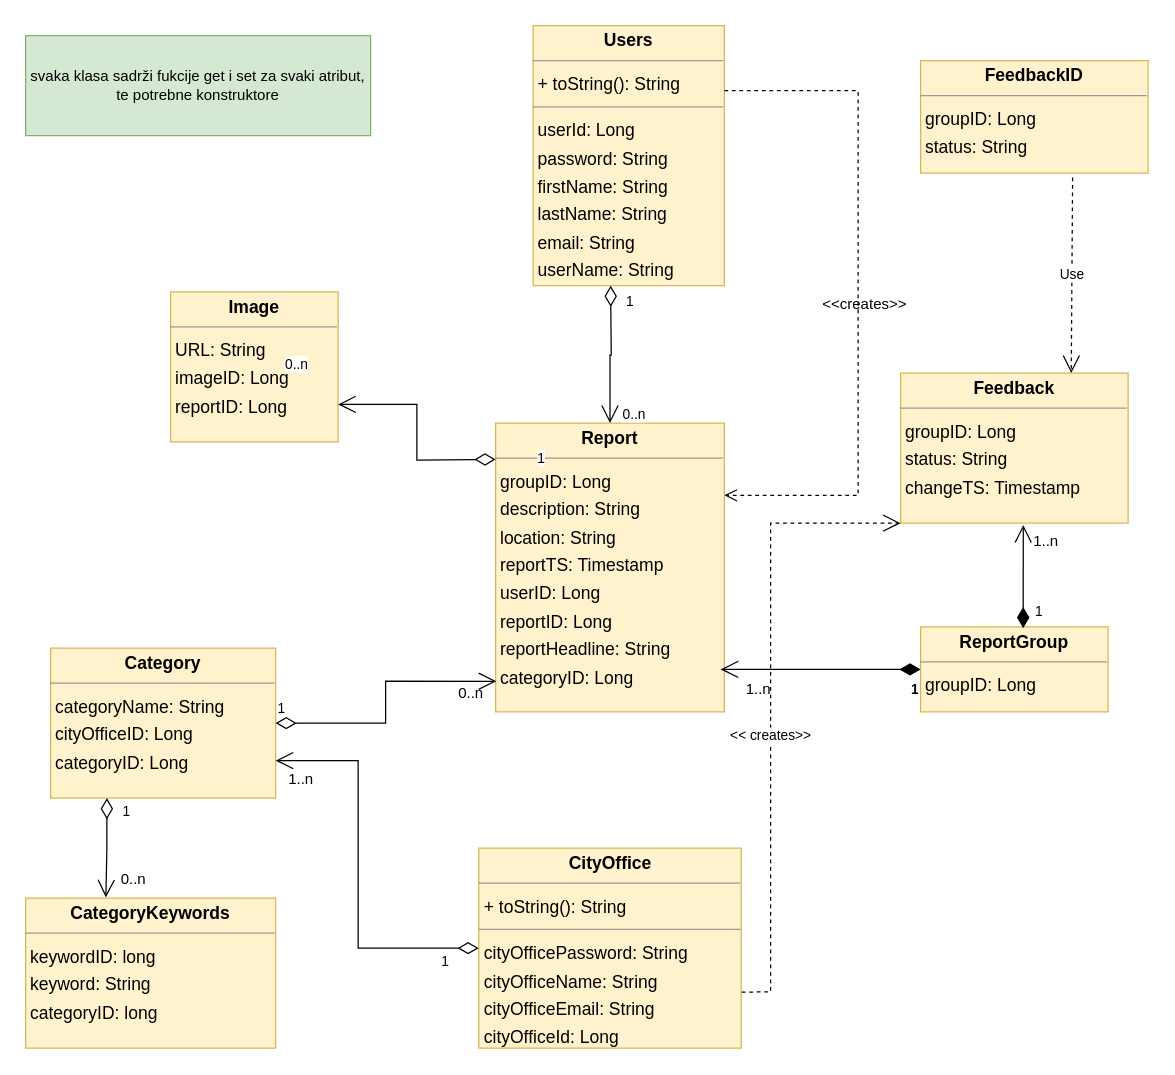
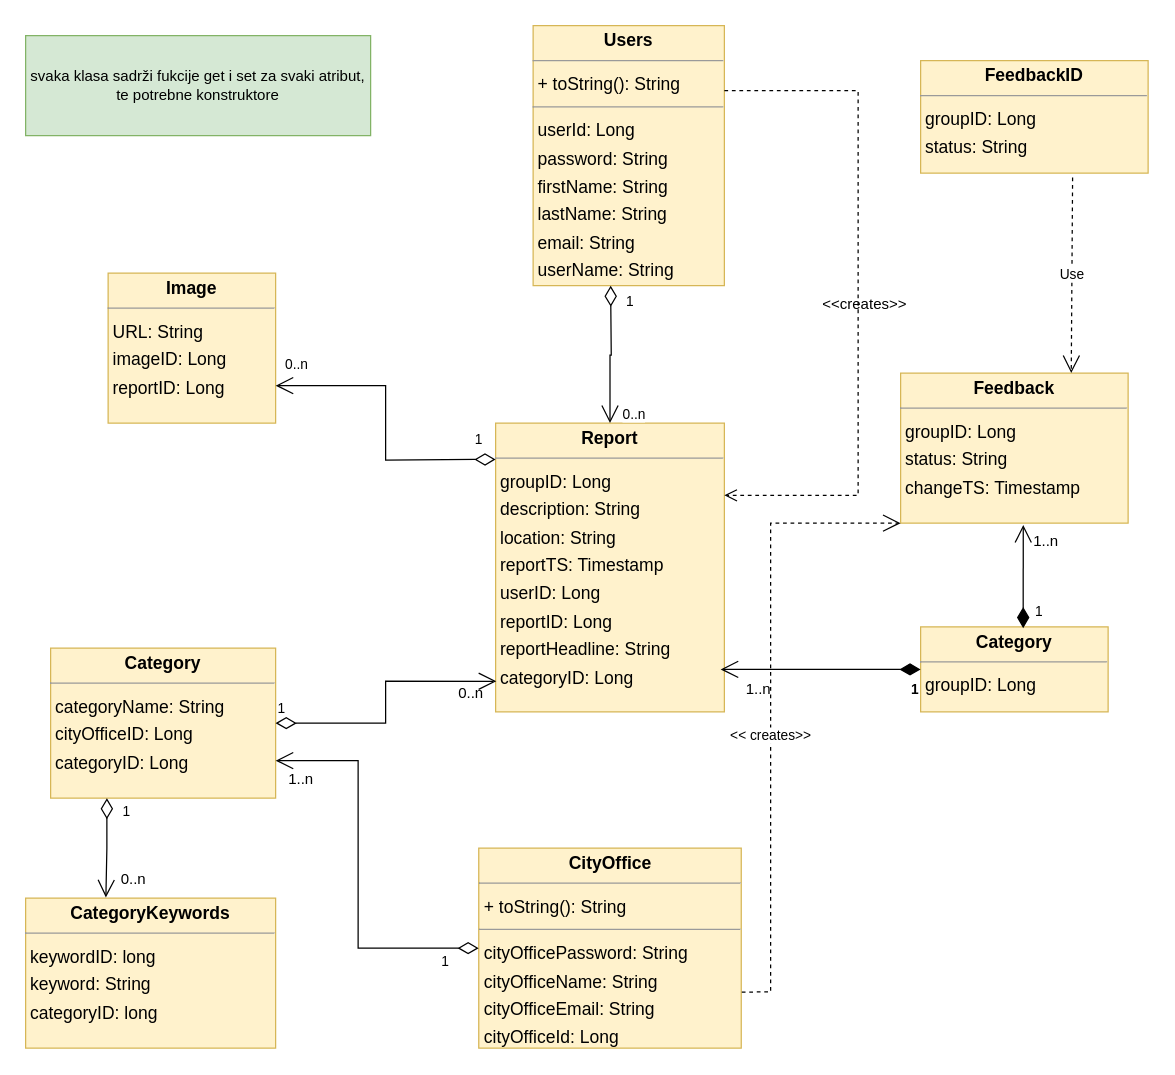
node "Image URL: String imageID: Long reportID: Long": moved (254, 367) -> (192, 348)
node "ReportGroup groupID: Long": label "ReportGroup groupID: Long" -> "Category groupID: Long"
